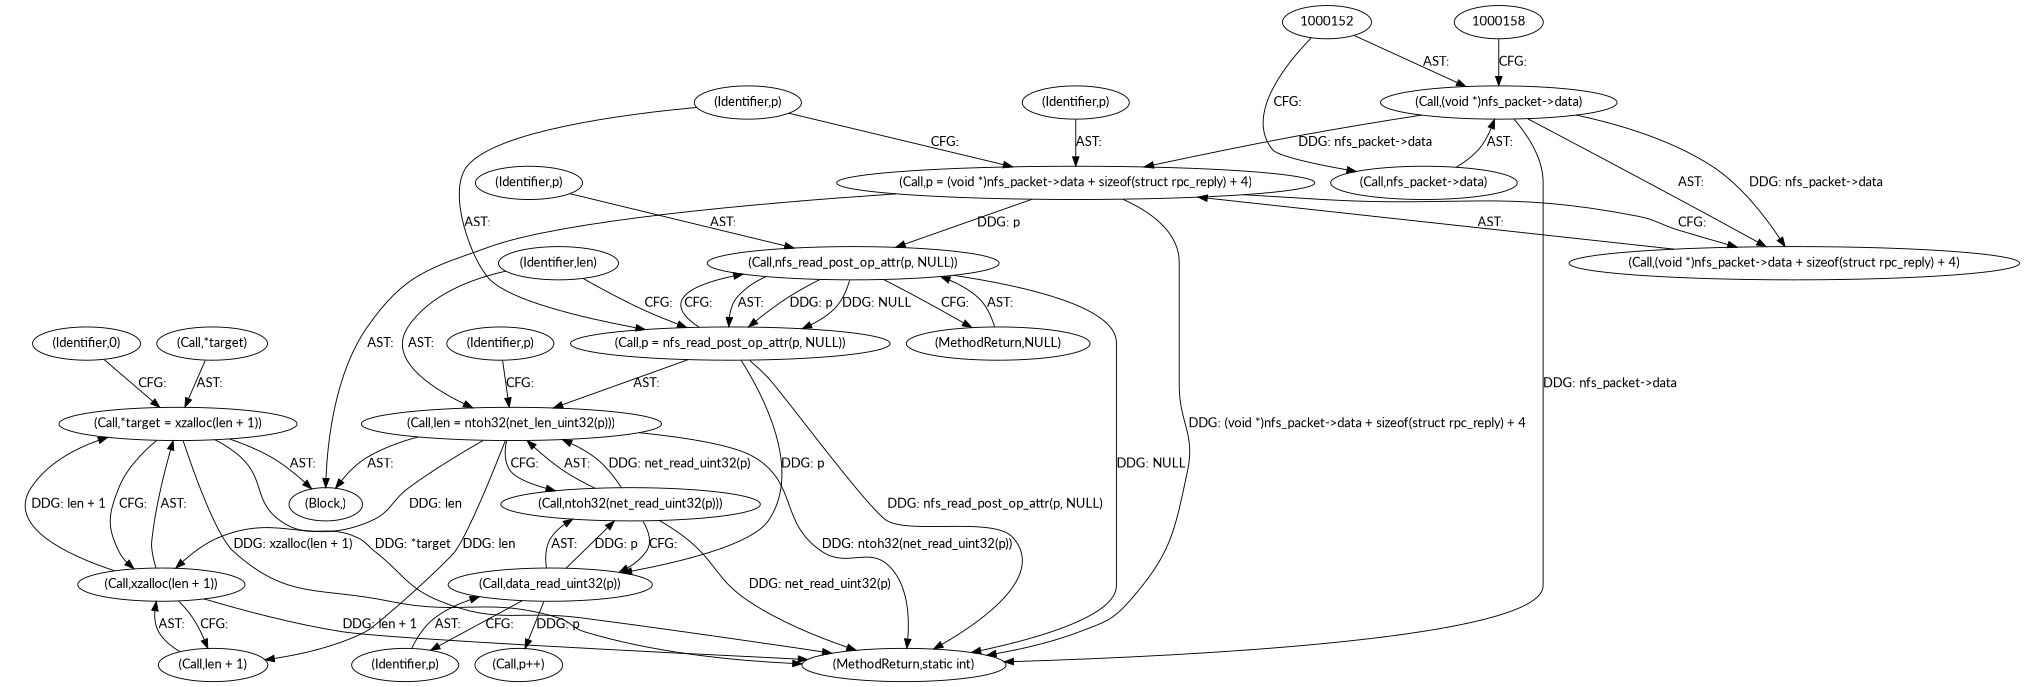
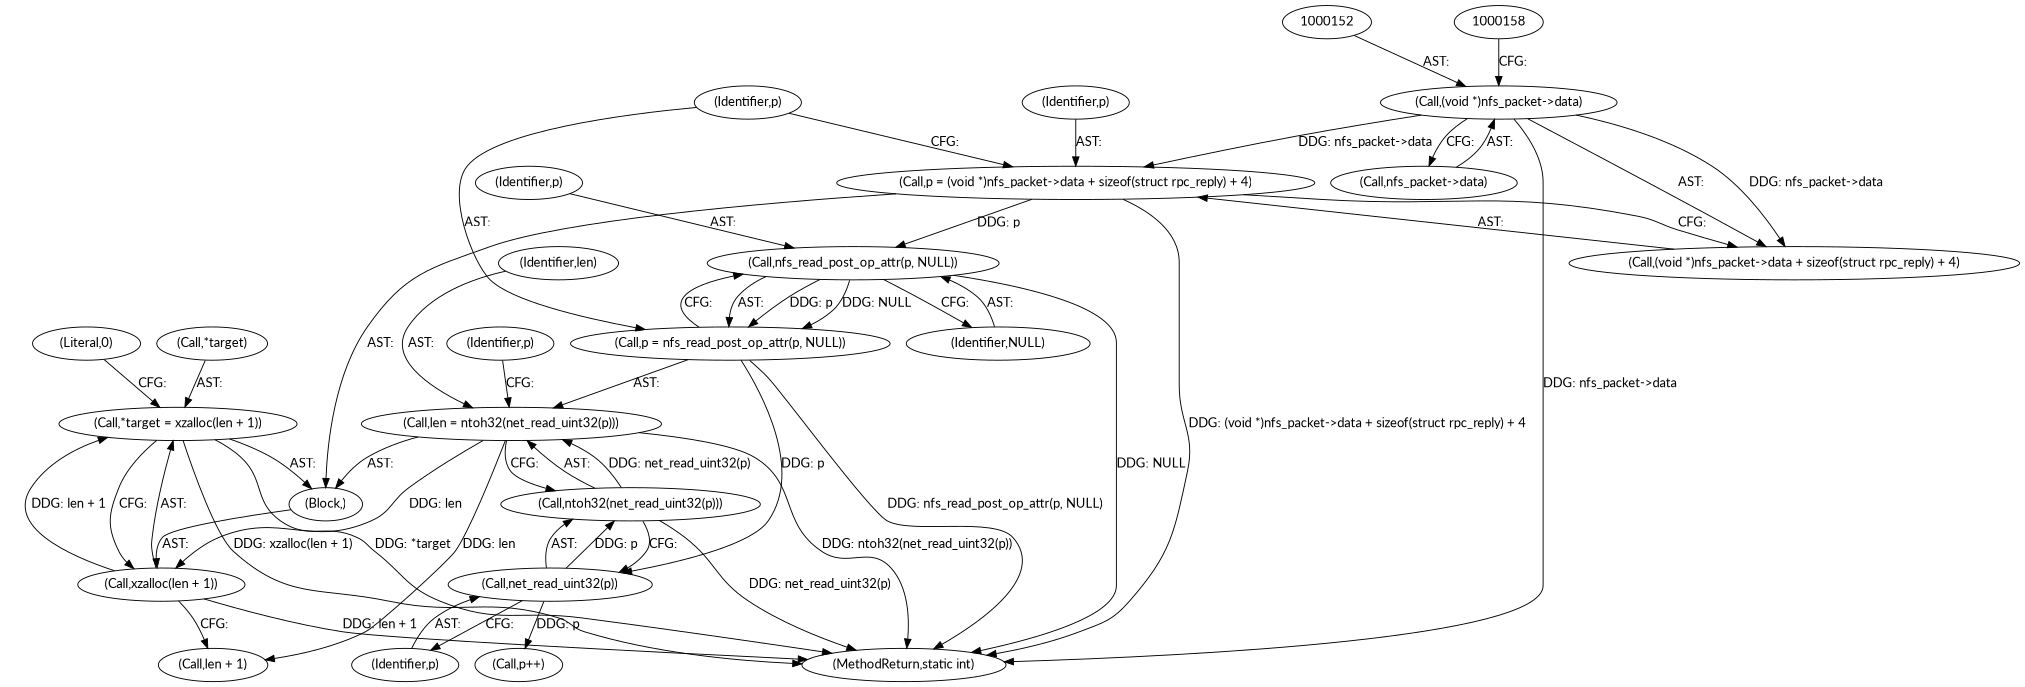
edge "1000152" -> "(Call,nfs_packet->data)": now "(Call,(void *)nfs_packet->data)" -> "(Call,nfs_packet->data)"
edge "(Identifier,len)" -> "(Call,p = nfs_read_post_op_attr(p, NULL))": removed, label "CFG:"
node "(Identifier,0)": label "(Identifier,0)" -> "(Literal,0)"
node "(MethodReturn,NULL)": label "(MethodReturn,NULL)" -> "(Identifier,NULL)"
node "(Call,len = ntoh32(net_len_uint32(p)))": label "(Call,len = ntoh32(net_len_uint32(p)))" -> "(Call,len = ntoh32(net_read_uint32(p)))"
node "(Call,data_read_uint32(p))": label "(Call,data_read_uint32(p))" -> "(Call,net_read_uint32(p))"
edge "(Call,len + 1)" -> "(Call,xzalloc(len + 1))": now "(Block,)" -> "(Call,xzalloc(len + 1))"
